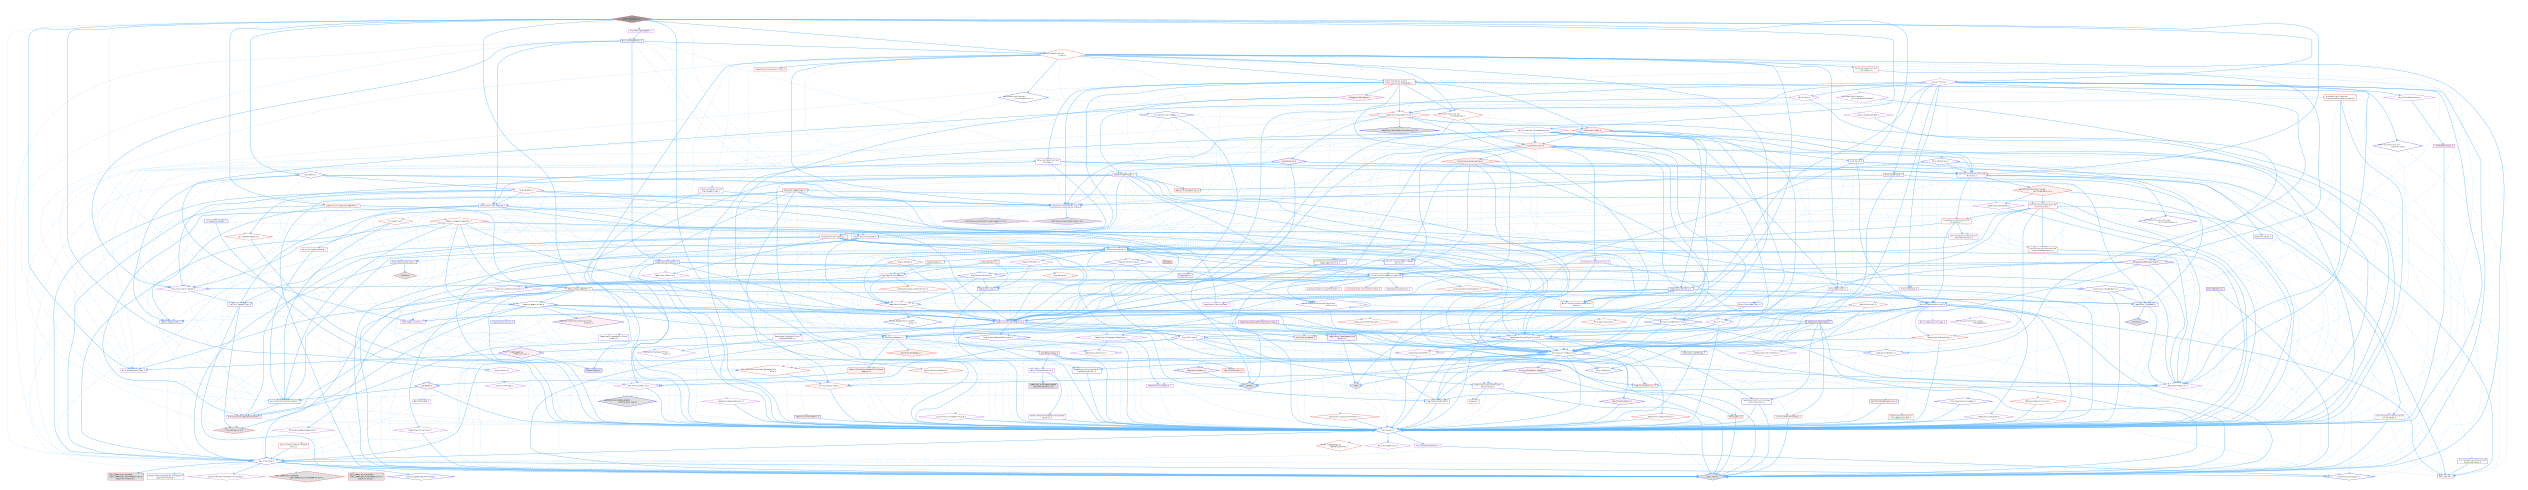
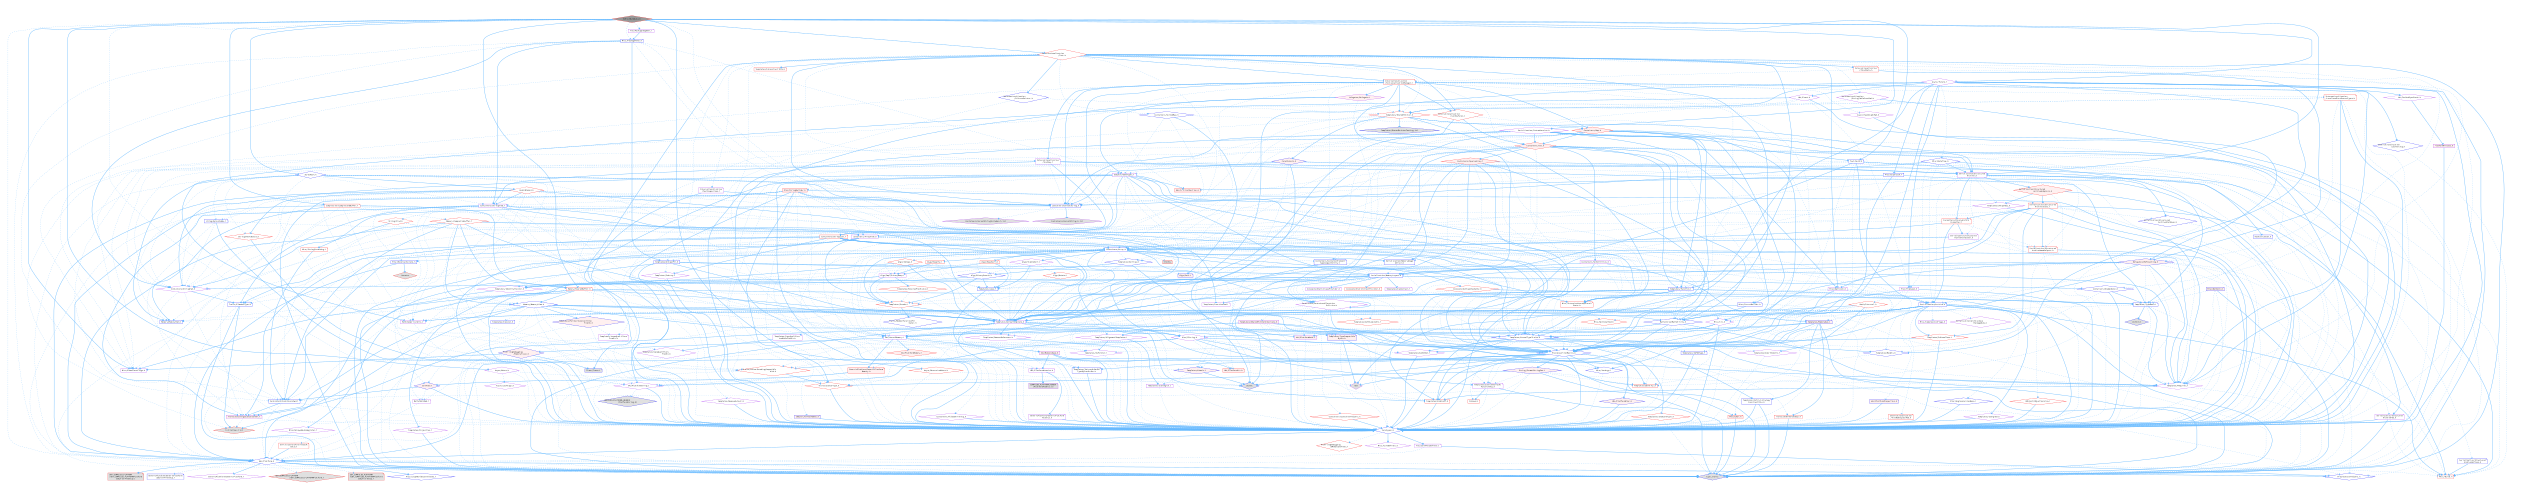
edge "Misc/PackagePath.h" -> "Internationalization /Text.h": removed
edge "Hash/Blake3.h" -> "Serialization/Archive.h": style bold -> dashed
edge "String/Find.h" -> "Containers/ContainersFwd.h": style bold -> dashed
node "Templates/RemoveReference.h": color blue -> purple
